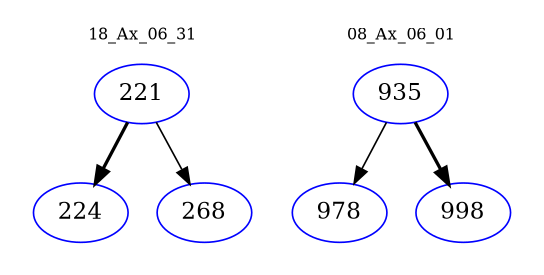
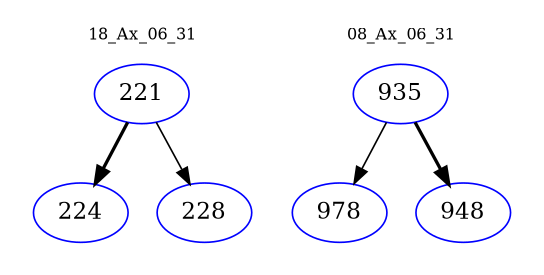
cluster "08_Ax_06_01": label "08_Ax_06_01" -> "08_Ax_06_31"
node "268": label "268" -> "228"
node "998": label "998" -> "948"
